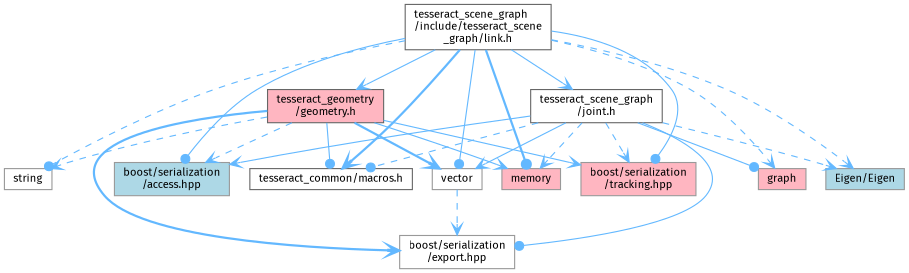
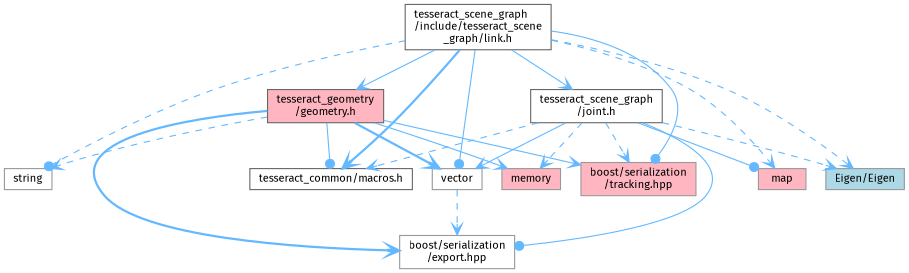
edge "tesseract_scene_graph /include/tesseract_scene _graph/link.h" -> "memory": removed
edge "tesseract_scene_graph /joint.h" -> "tesseract_common/macros.h": arrowhead dot -> vee
node "boost/serialization /access.hpp": removed
node "graph": label "graph" -> "map"
